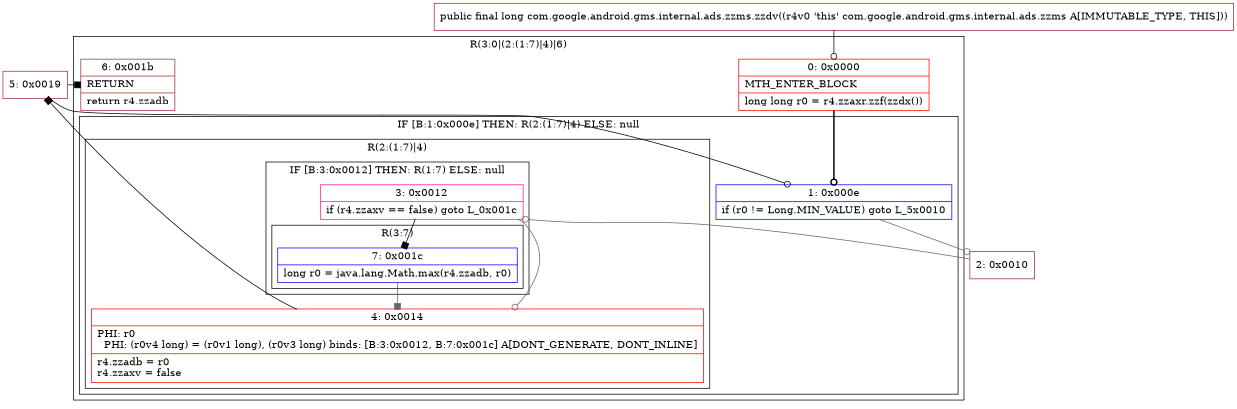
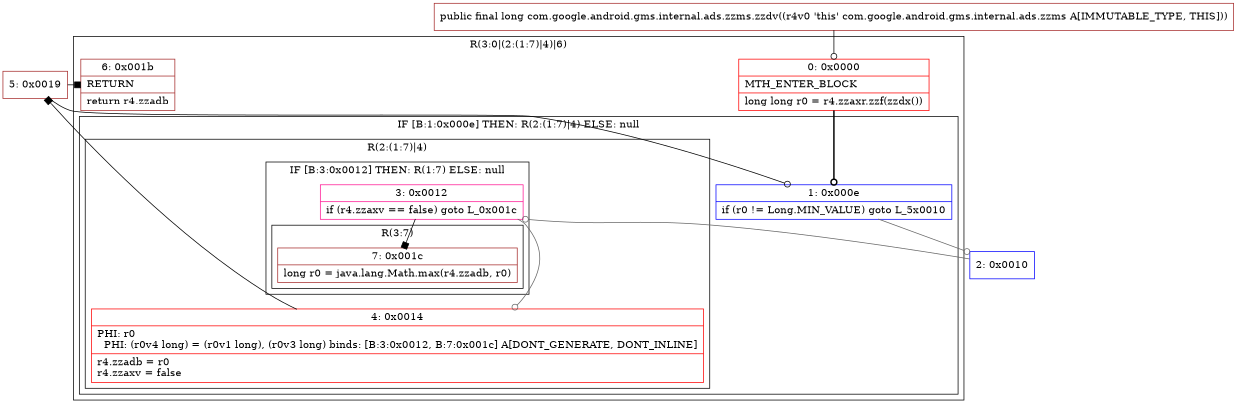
node "7: 0x001c": color blue -> brown
node "2: 0x0010": color brown -> blue
edge "7: 0x001c" -> "4: 0x0014": removed
